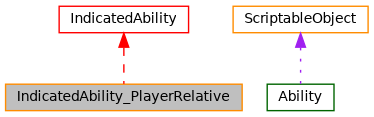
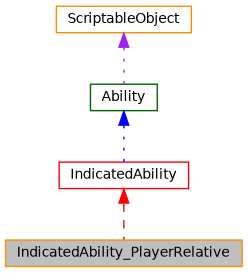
edge "IndicatedAbility" -> "Ability": added
